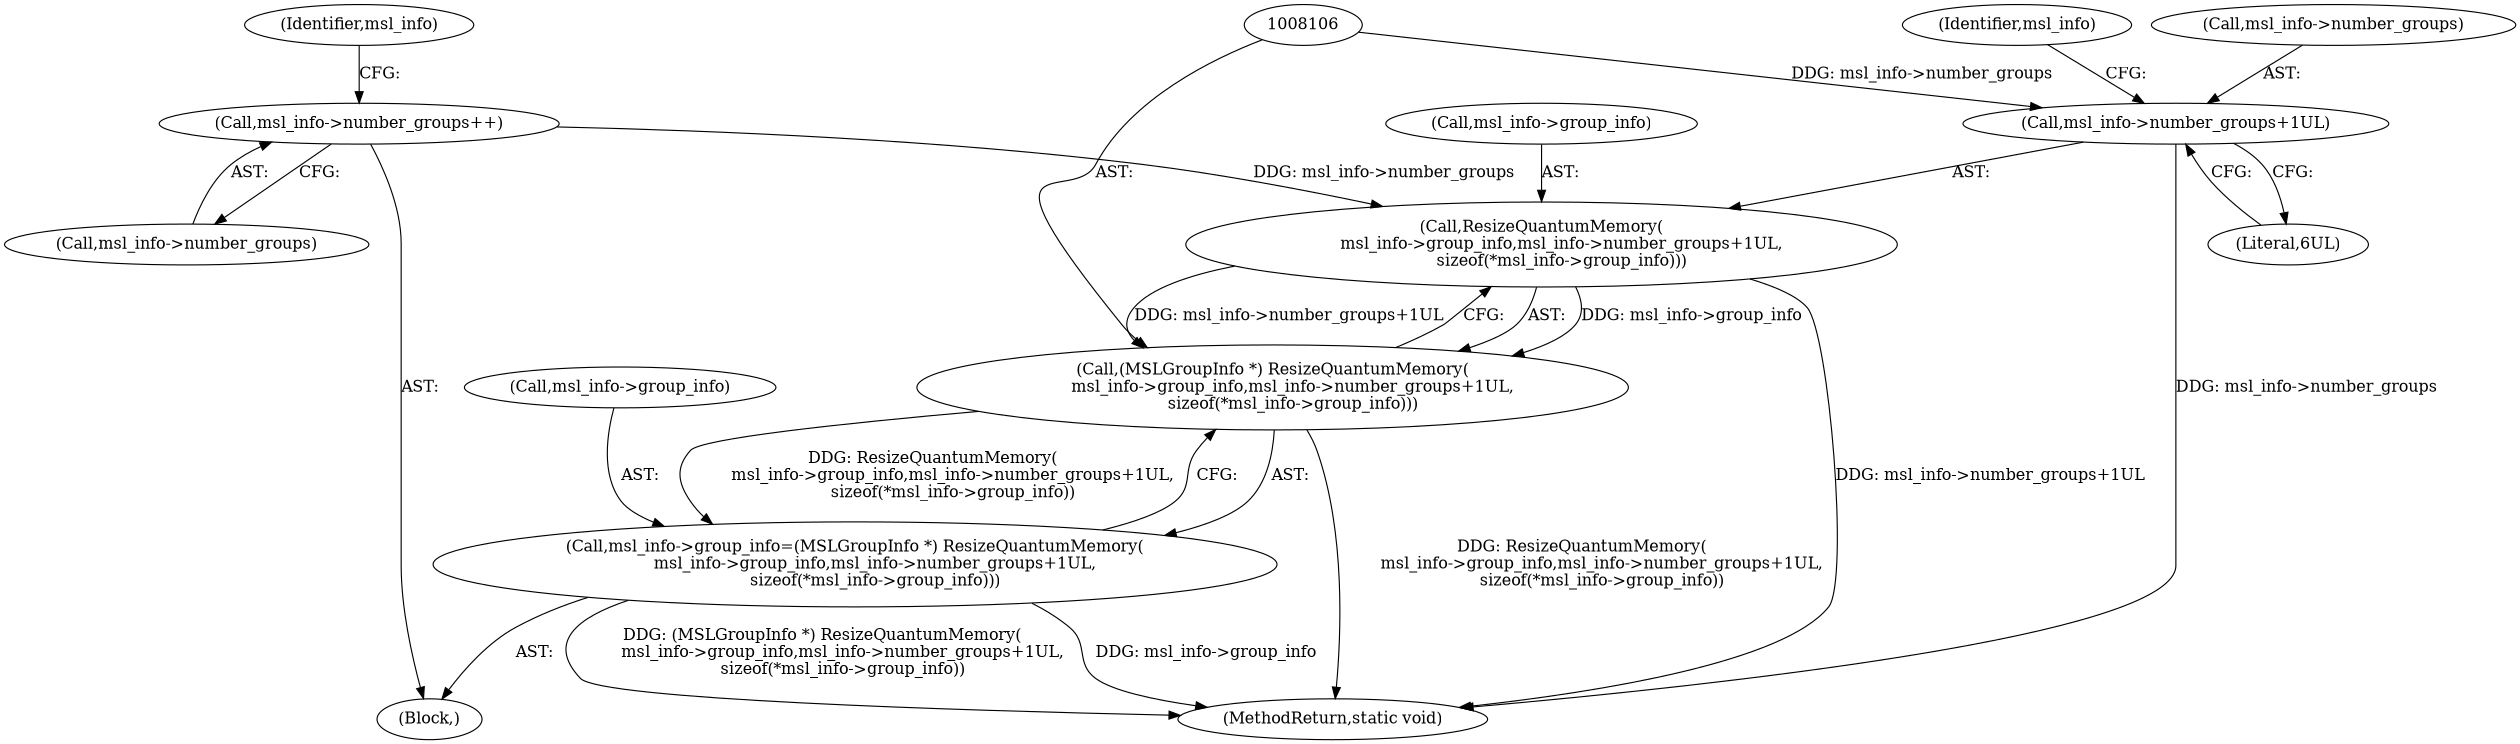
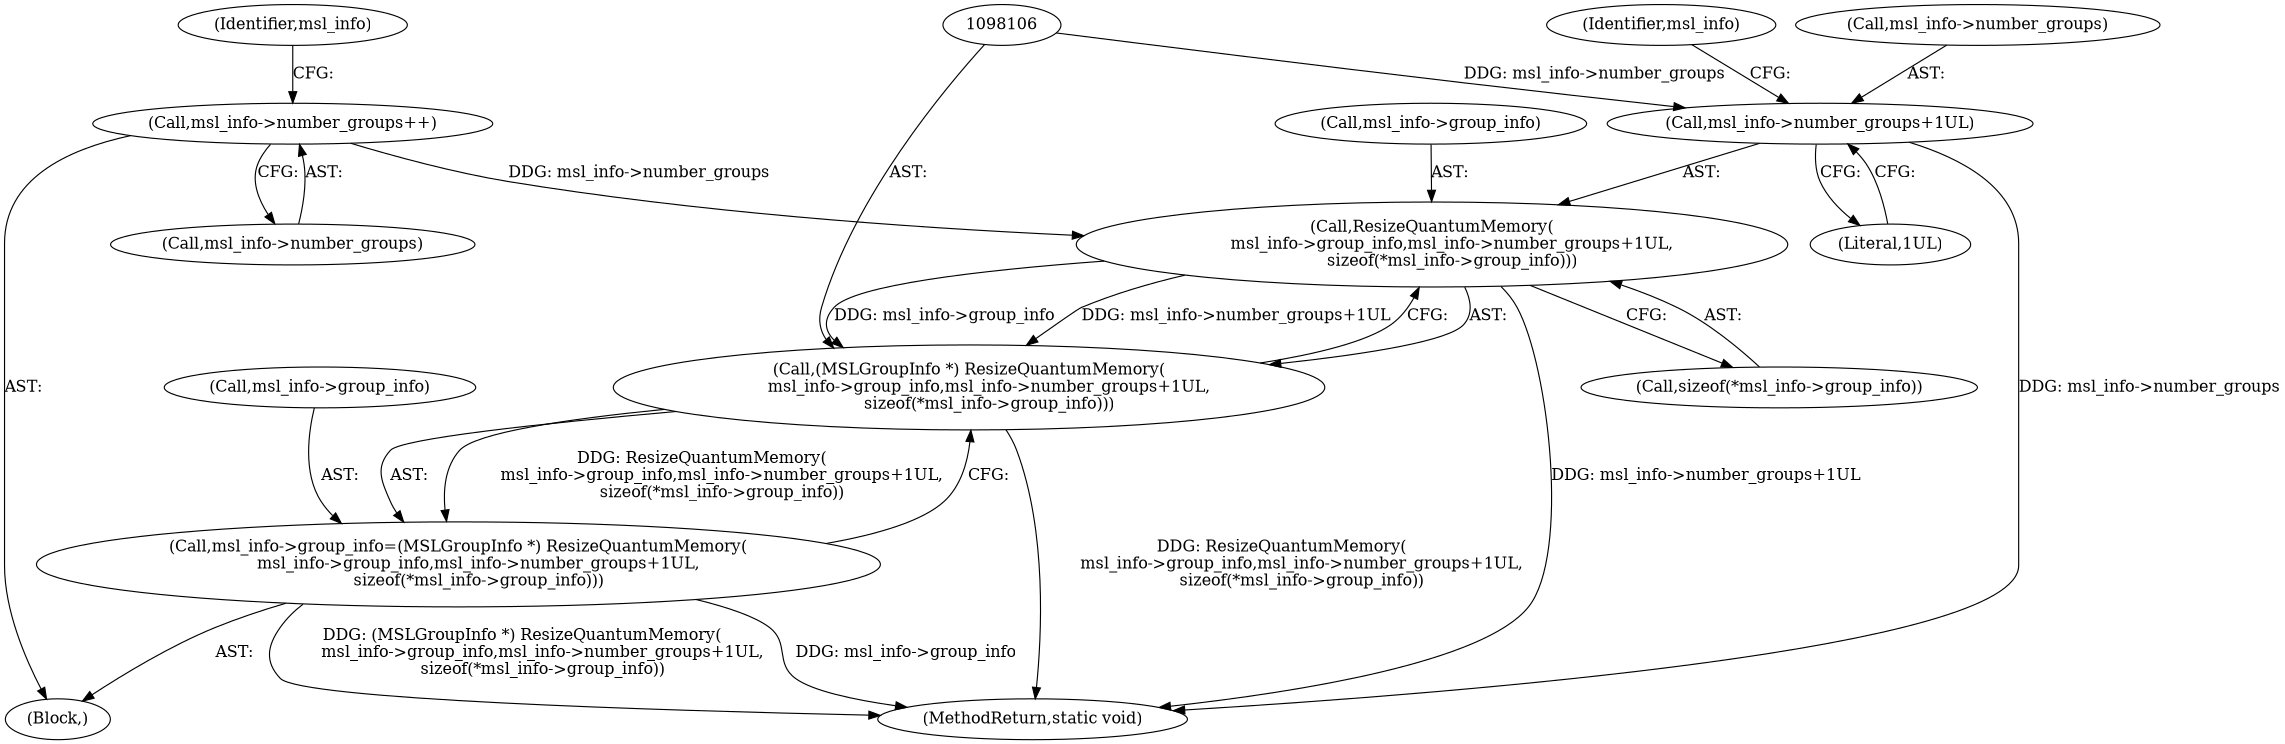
node "1008106": label "1008106" -> "1098106"
node "(Literal,6UL)": label "(Literal,6UL)" -> "(Literal,1UL)"
node "(Call,sizeof(*msl_info->group_info))": added
